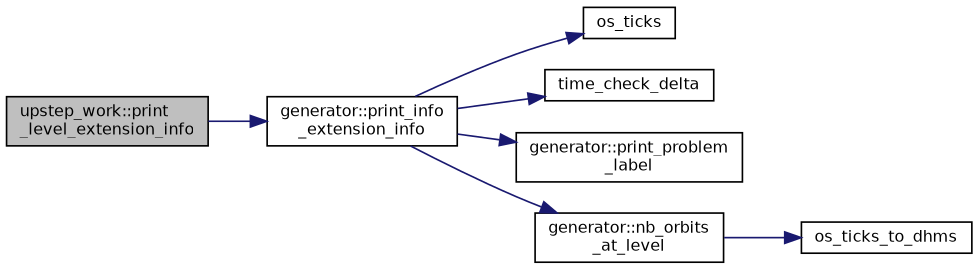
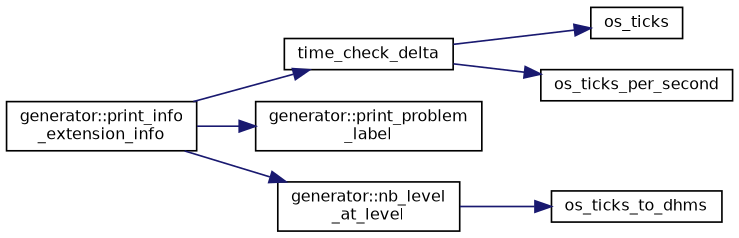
edge "generator::print_info _extension_info" -> "os_ticks": now "time_check_delta" -> "os_ticks"
node "os_ticks_per_second": added
node "upstep_work::print _level_extension_info": removed
node "generator::nb_orbits _at_level": label "generator::nb_orbits _at_level" -> "generator::nb_level _at_level"
